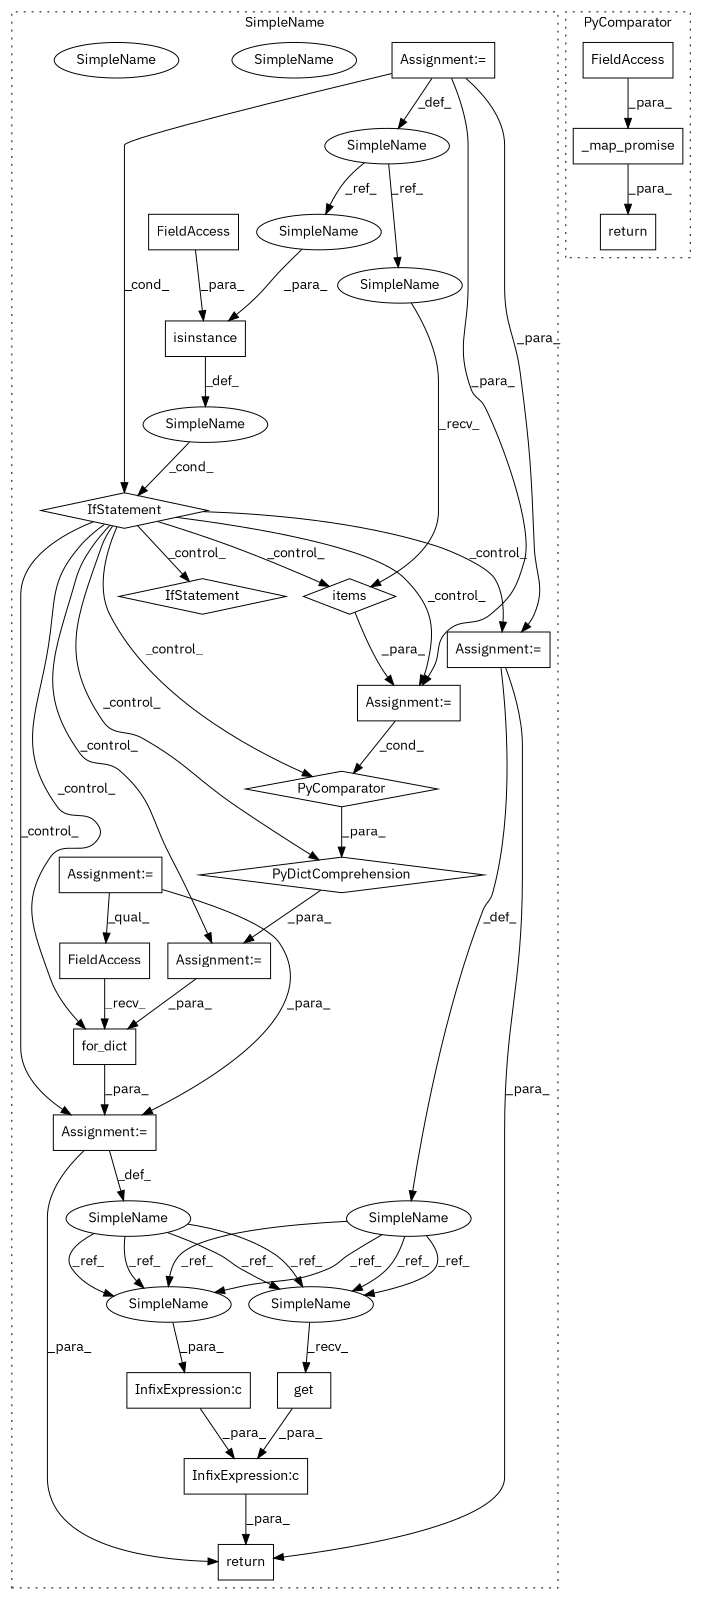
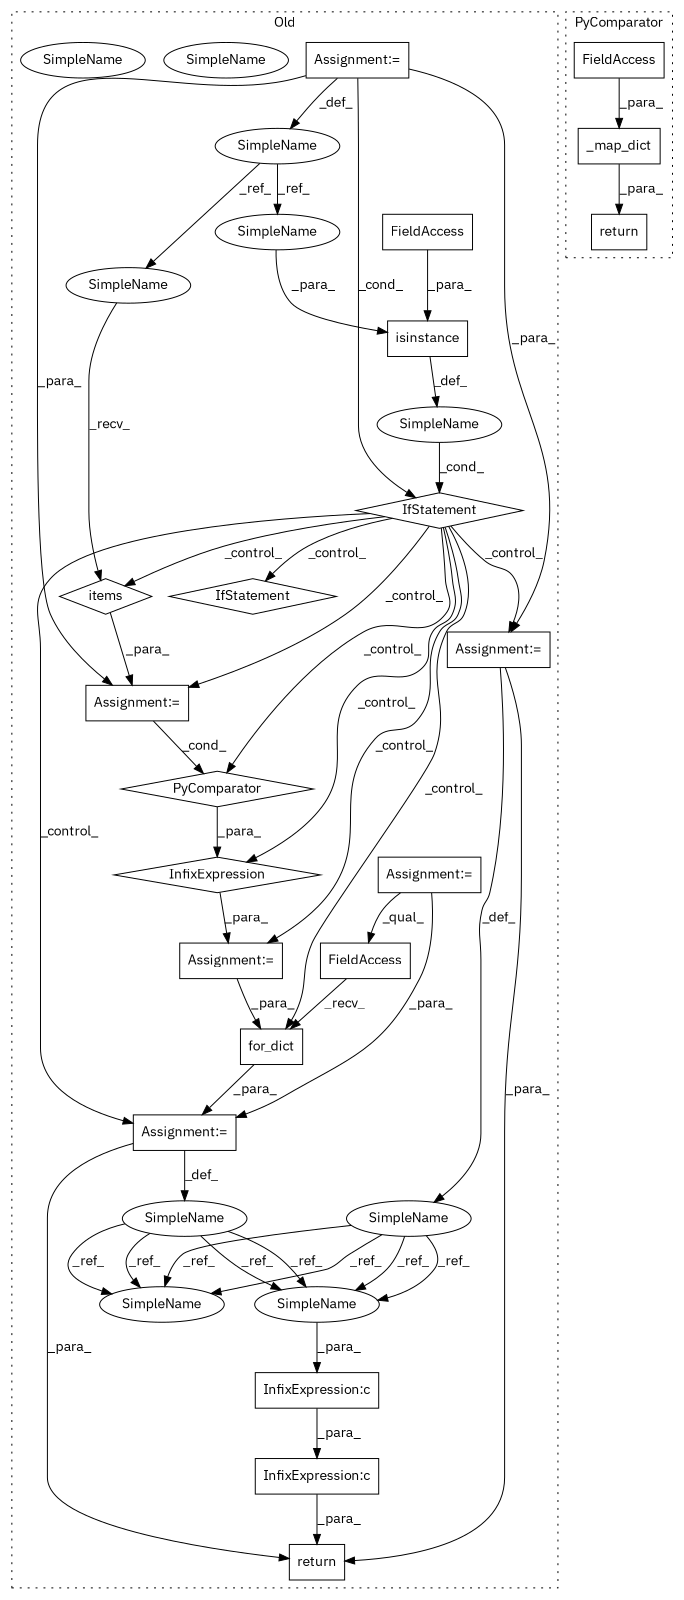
cluster "SimpleName": label "SimpleName" -> "Old"
node "_map_promise": label "_map_promise" -> "_map_dict"
node "PyDictComprehension": label "PyDictComprehension" -> "InfixExpression"
node "get": removed
